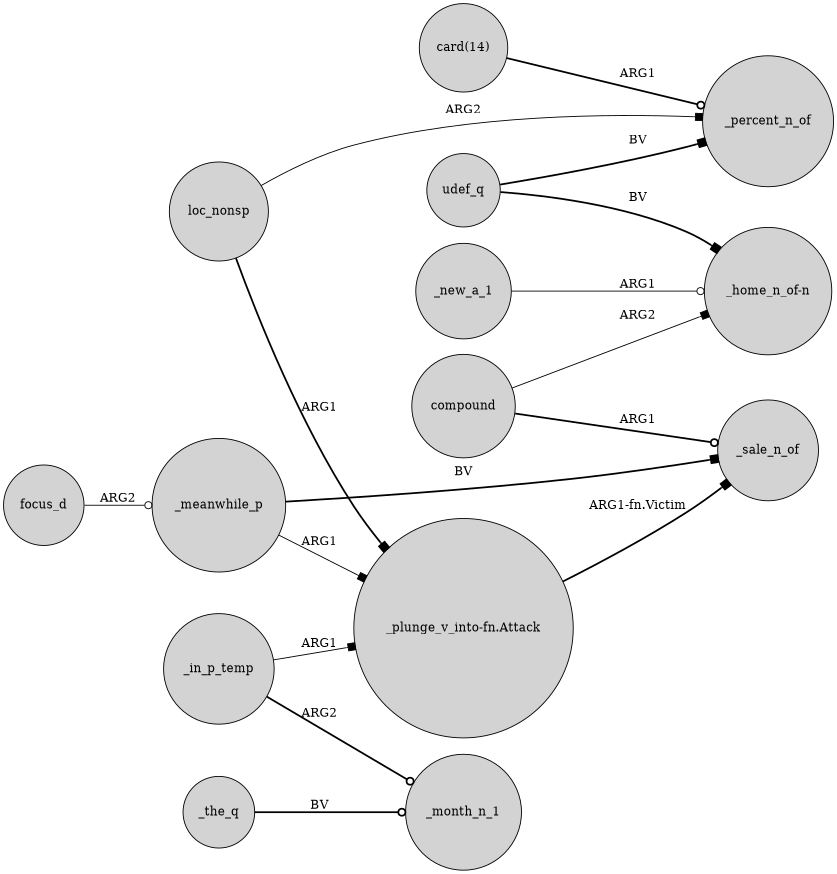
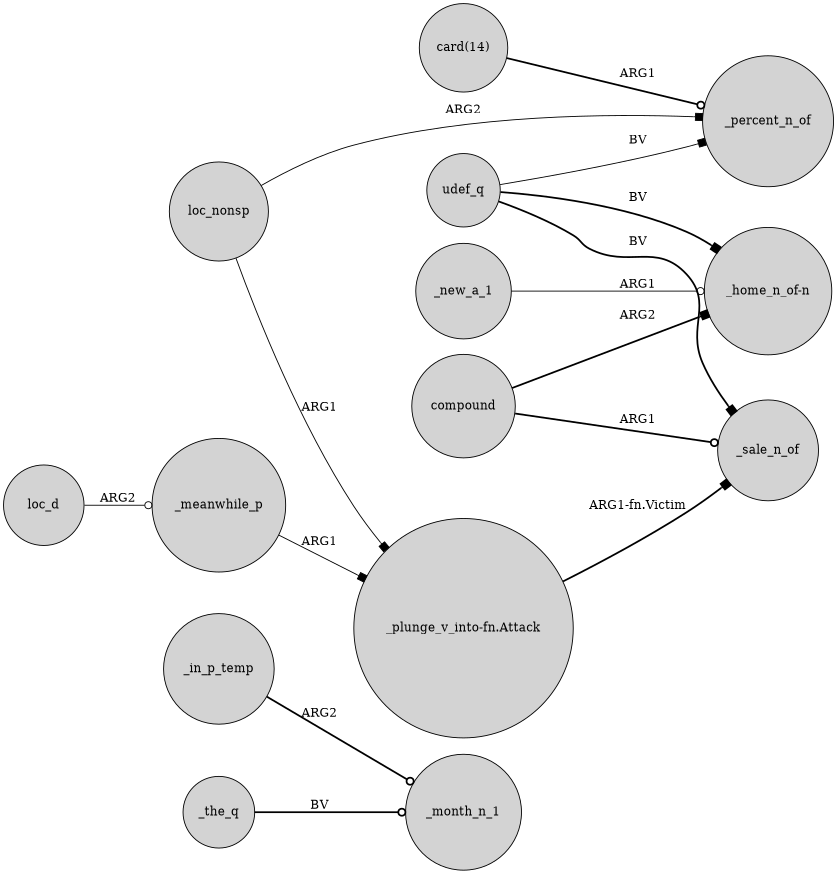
edge "udef_q" -> "_percent_n_of": style bold -> solid
edge "compound" -> "_home_n_of-n": style solid -> bold
edge "loc_nonsp" -> "_plunge_v_into-fn.Attack": style bold -> solid
edge "_meanwhile_p" -> "_sale_n_of": now "udef_q" -> "_sale_n_of"
node "focus_d": label "focus_d" -> "loc_d"
edge "_in_p_temp" -> "_plunge_v_into-fn.Attack": removed, label "ARG1"
